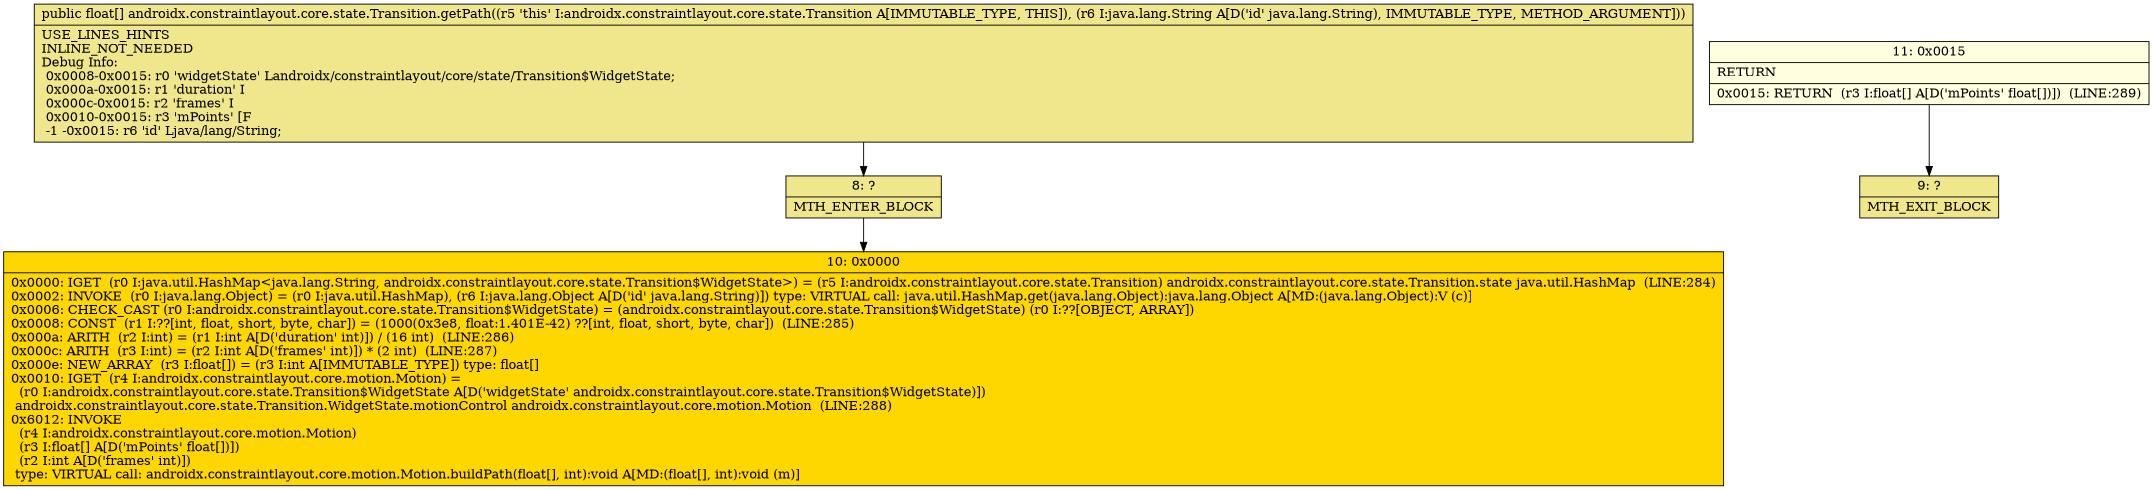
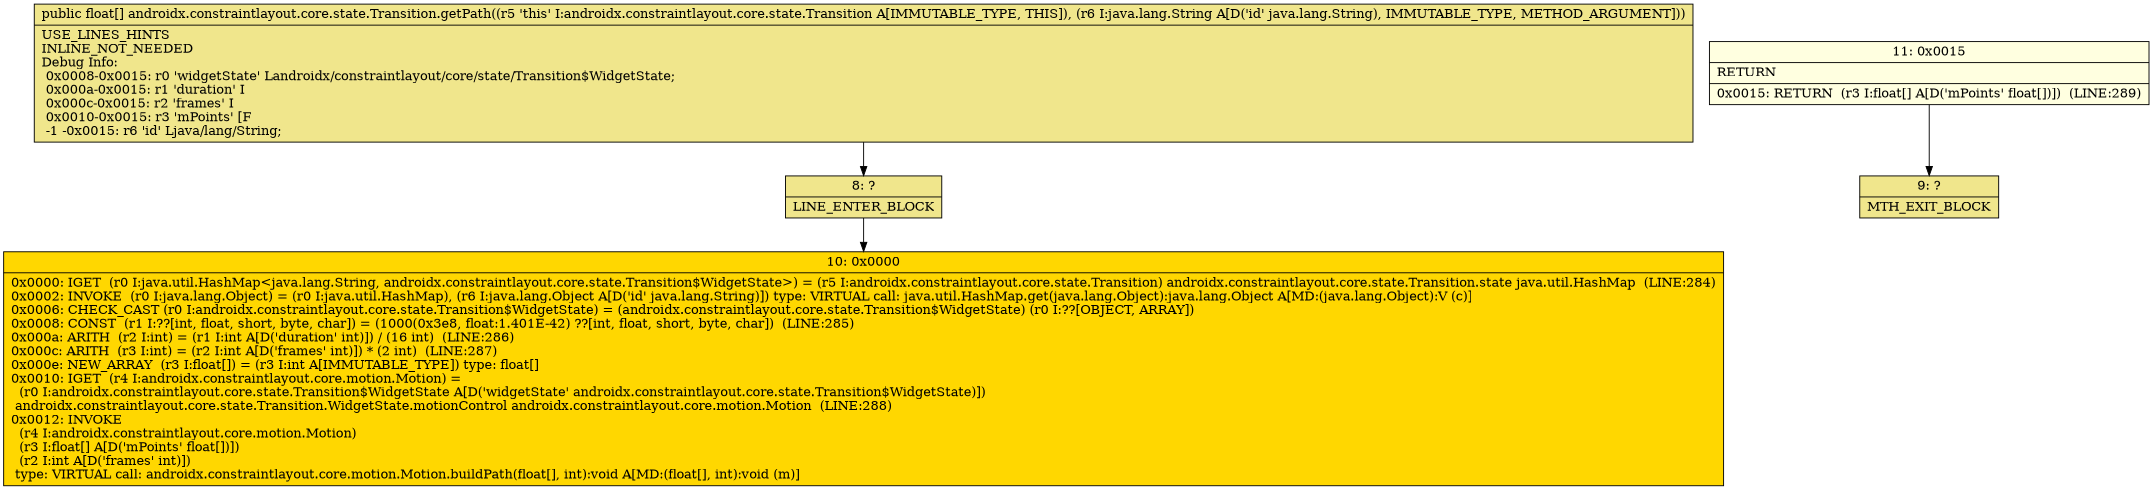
node "8: ?": text "MTH_ENTER_BLOCK" -> "LINE_ENTER_BLOCK"
node "10: 0x0000": text "0x6012: INVOKE" -> "0x0012: INVOKE"
